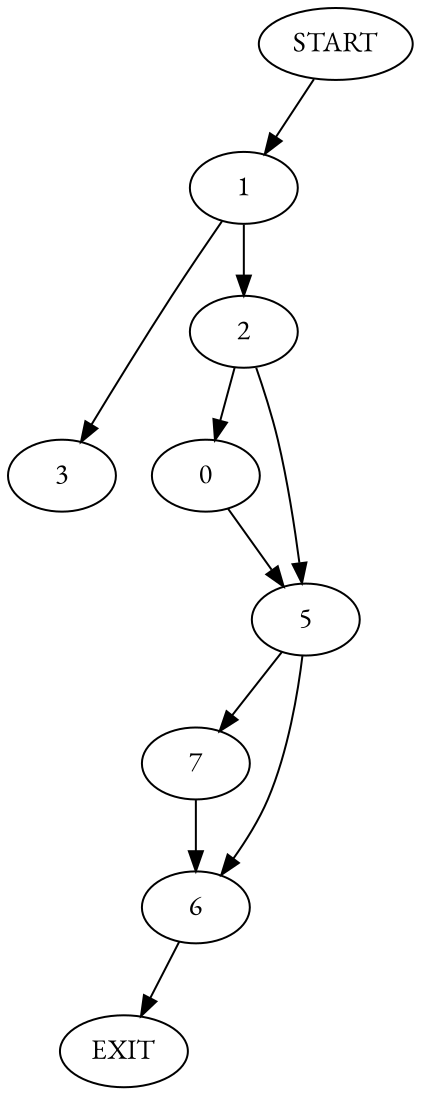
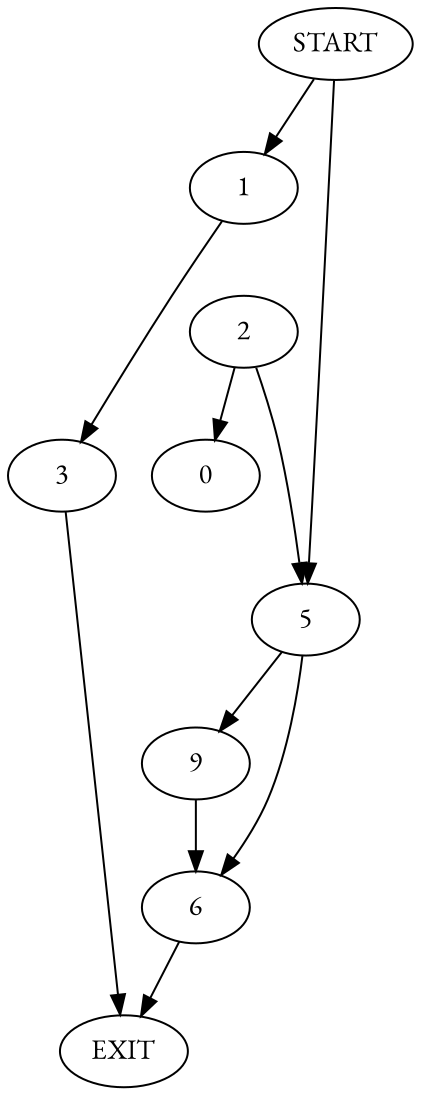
edge "1" -> "2": removed
edge "0" -> "5": now "START" -> "5"
edge "3" -> "EXIT": added
node "7": label "7" -> "9"
